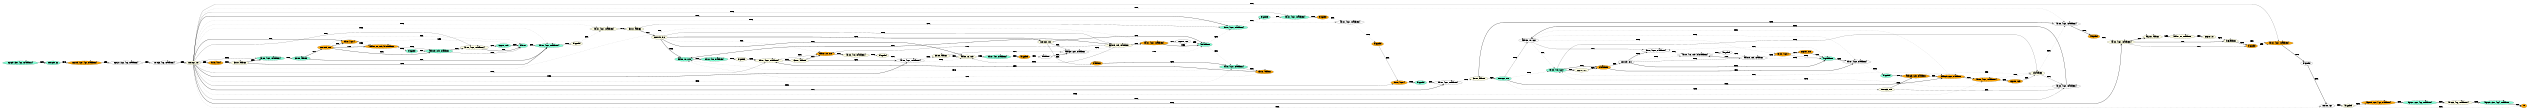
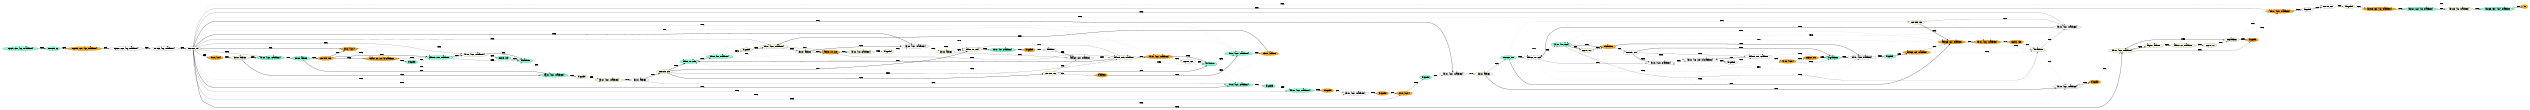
node "b.hi str": label "b.hi str" -> "b.hi address"
edge "mov x23 , # 0" -> "add x23 , x23 , # address": now "mov x23 , # 0" -> "add x25 , x22 , # address"
